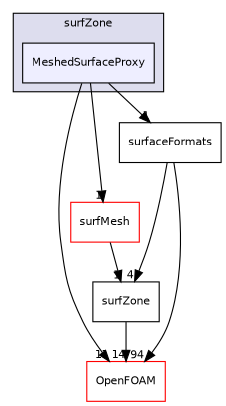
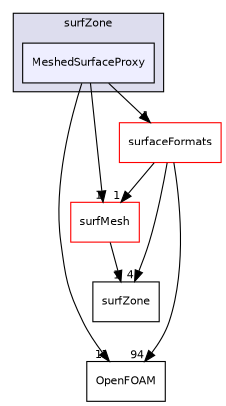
node "surfaceFormats": color black -> red
edge "surfaceFormats" -> "surfMesh": added
edge "surfZone" -> "OpenFOAM": removed
node "OpenFOAM": color red -> black
